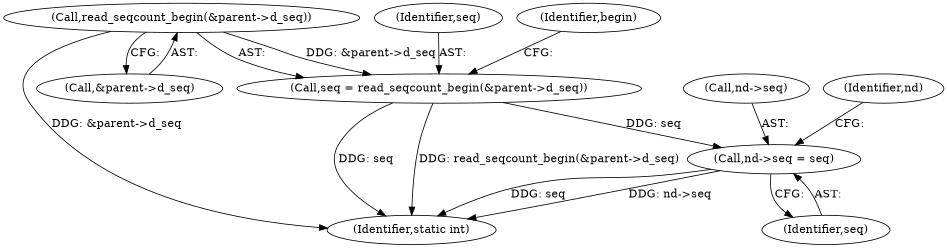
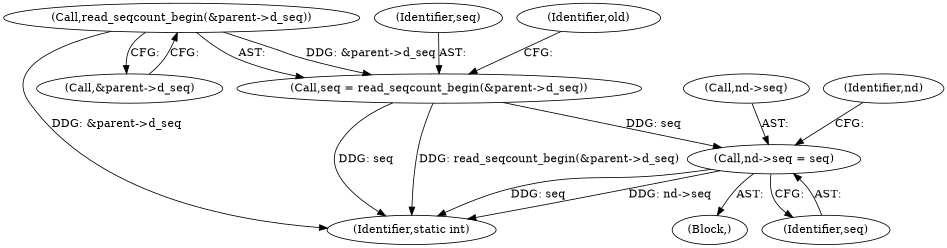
node "(Identifier,begin)": label "(Identifier,begin)" -> "(Identifier,old)"
edge "(Call,&parent->d_seq)" -> "(Call,read_seqcount_begin(&parent->d_seq))": label "AST: " -> "CFG: "
node "(Block,)": added
